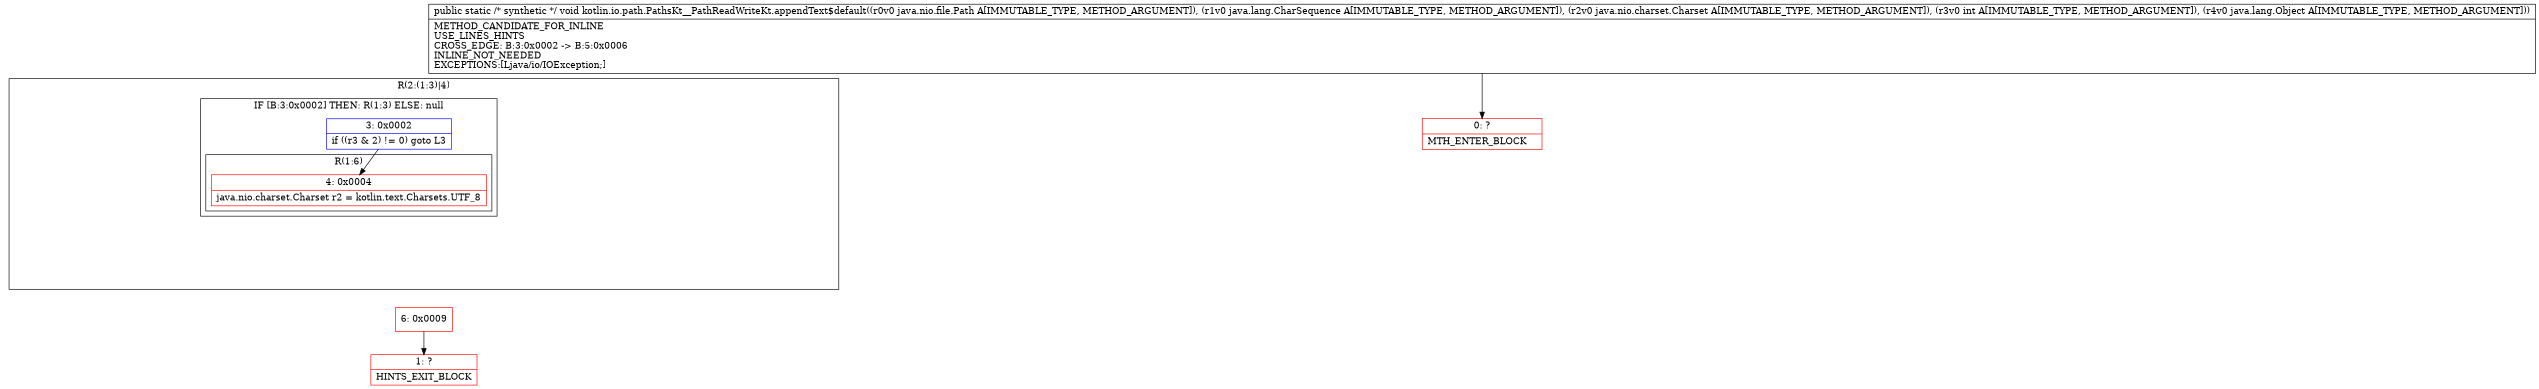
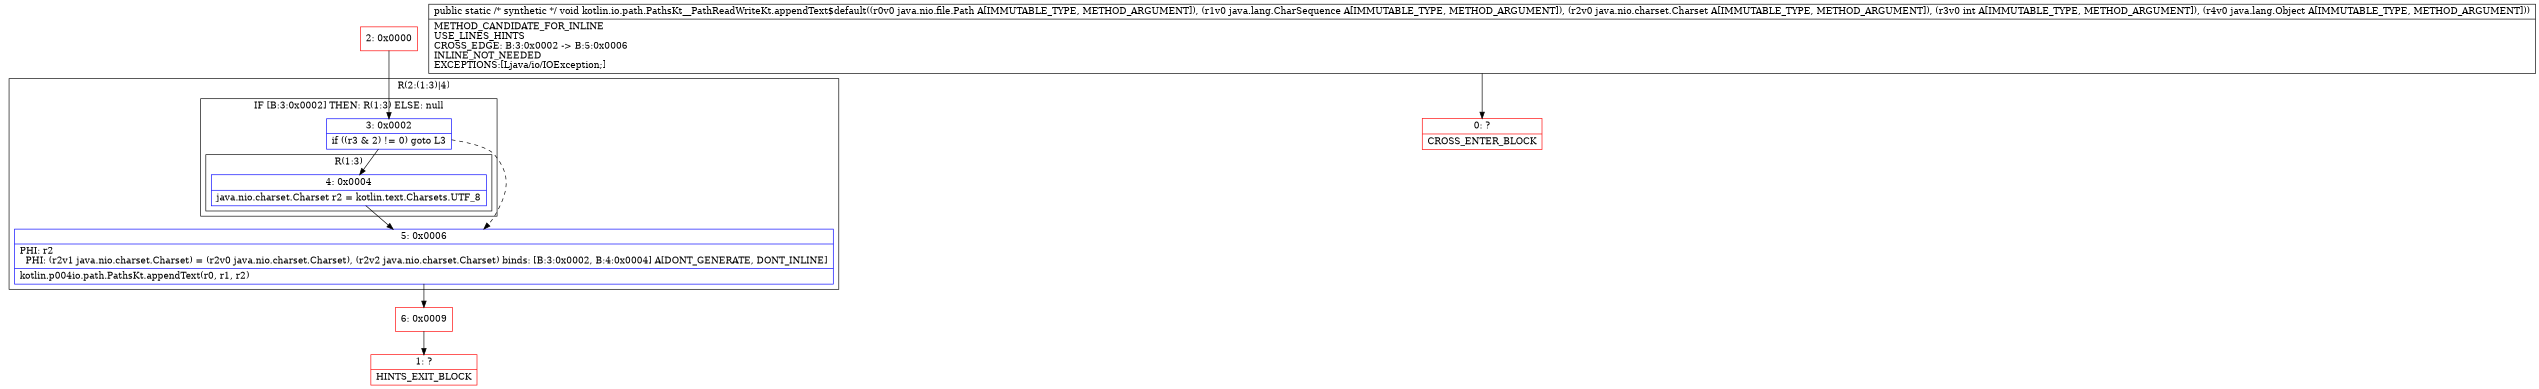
node "2: 0x0000": added
node "0: ?": text "MTH_ENTER_BLOCK" -> "CROSS_ENTER_BLOCK"
cluster "R(1:6)": label "R(1:6)" -> "R(1:3)"
node "4: 0x0004": color red -> blue
node "5: 0x0006": added
